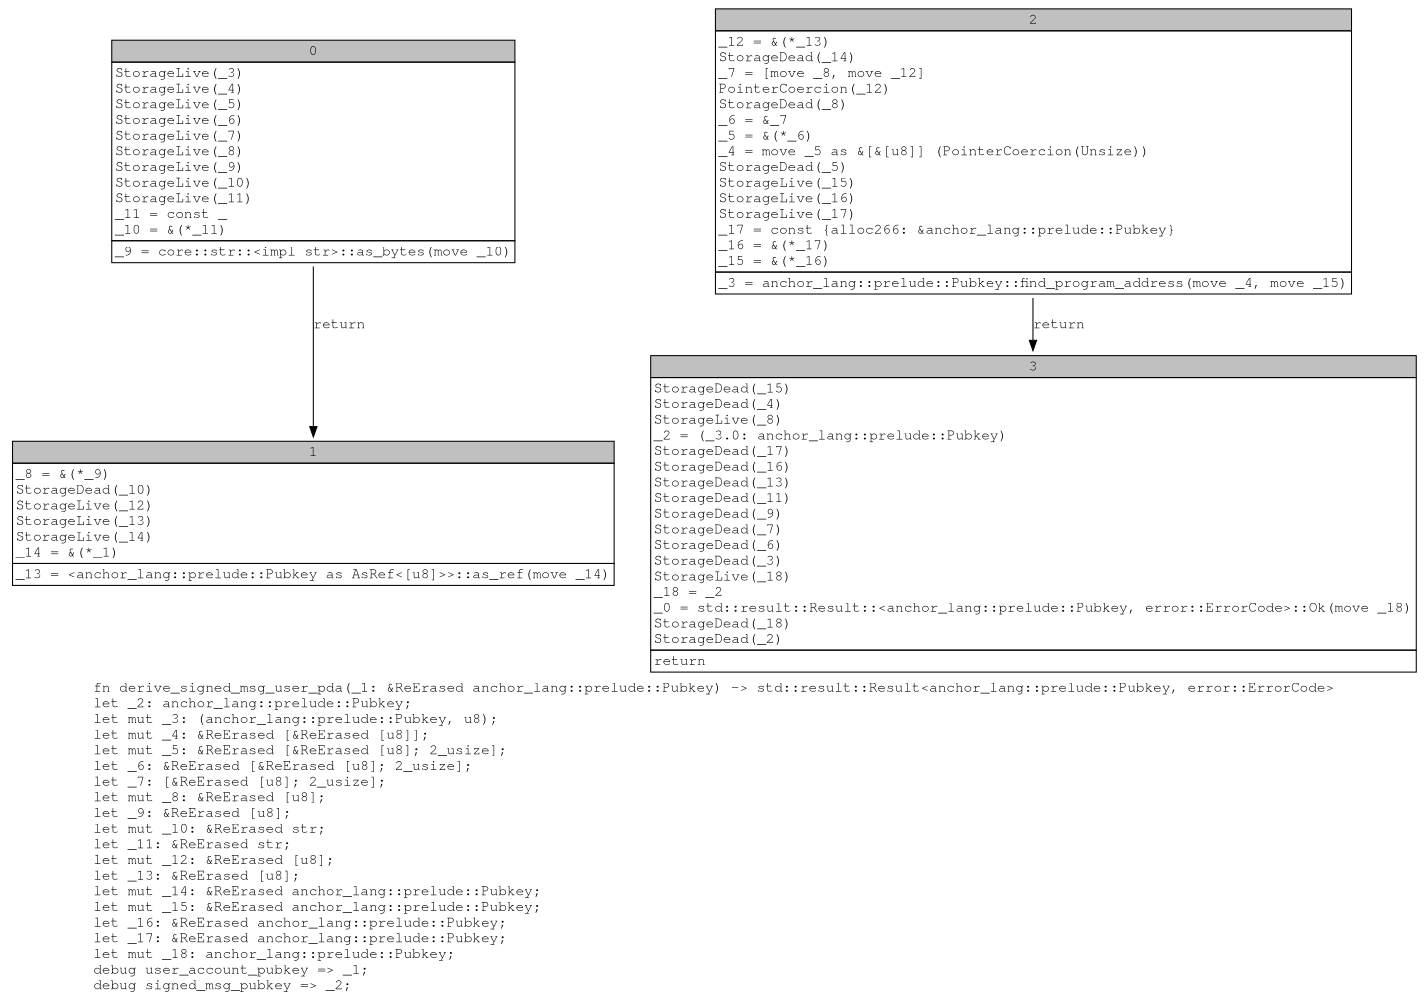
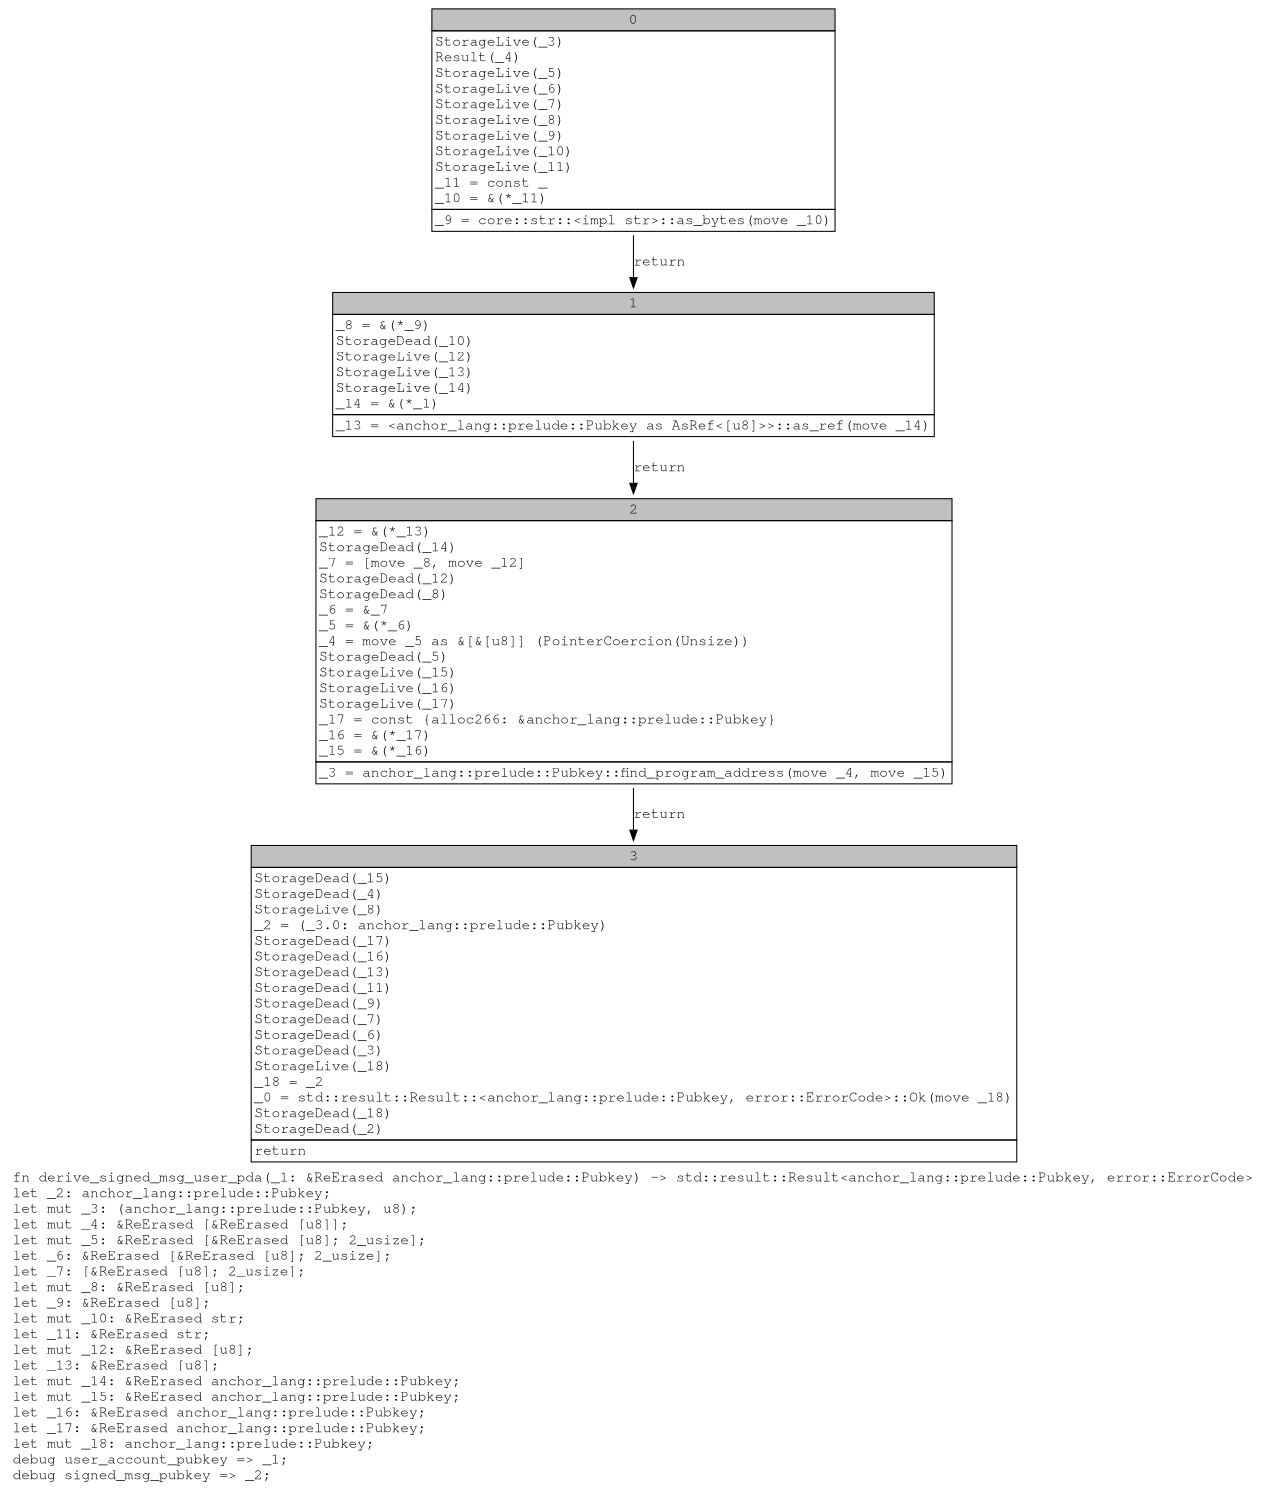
node "0": text "StorageLive(_4)" -> "Result(_4)"
node "2": text "PointerCoercion(_12)" -> "StorageDead(_12)"
edge "1" -> "2": added, label "return"
